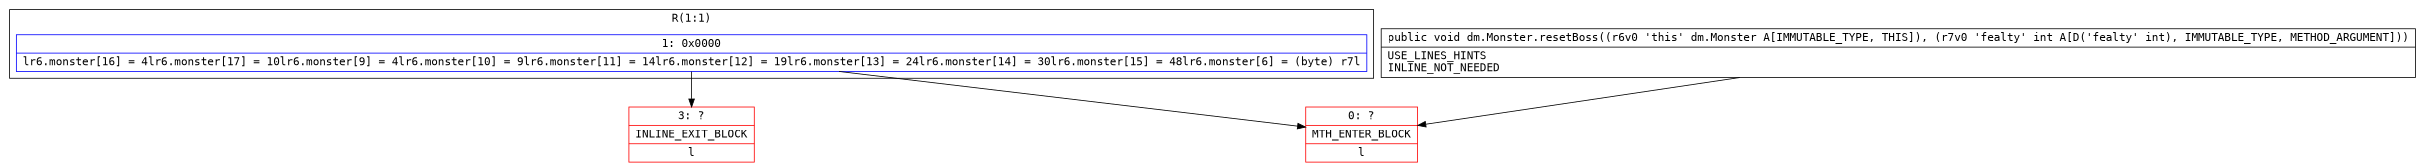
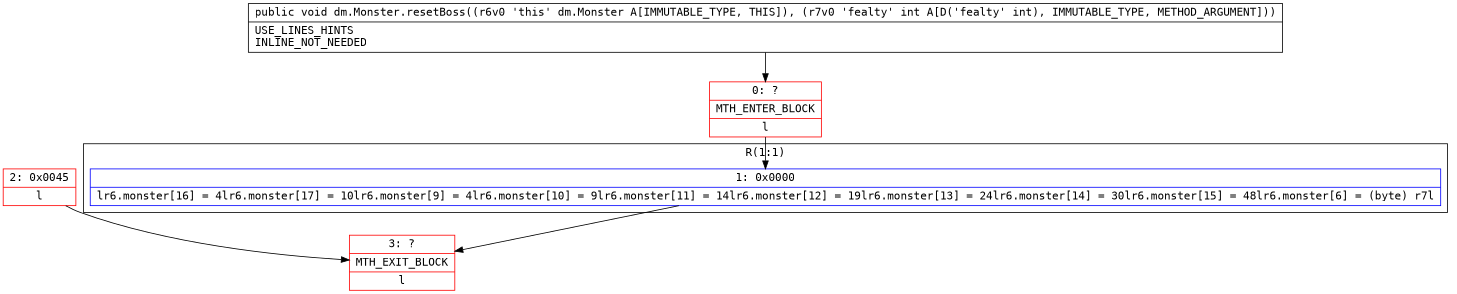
edge "1: 0x0000" -> "0: ?": reversed
node "3: ?": text "INLINE_EXIT_BLOCK" -> "MTH_EXIT_BLOCK"
node "2: 0x0045": added
